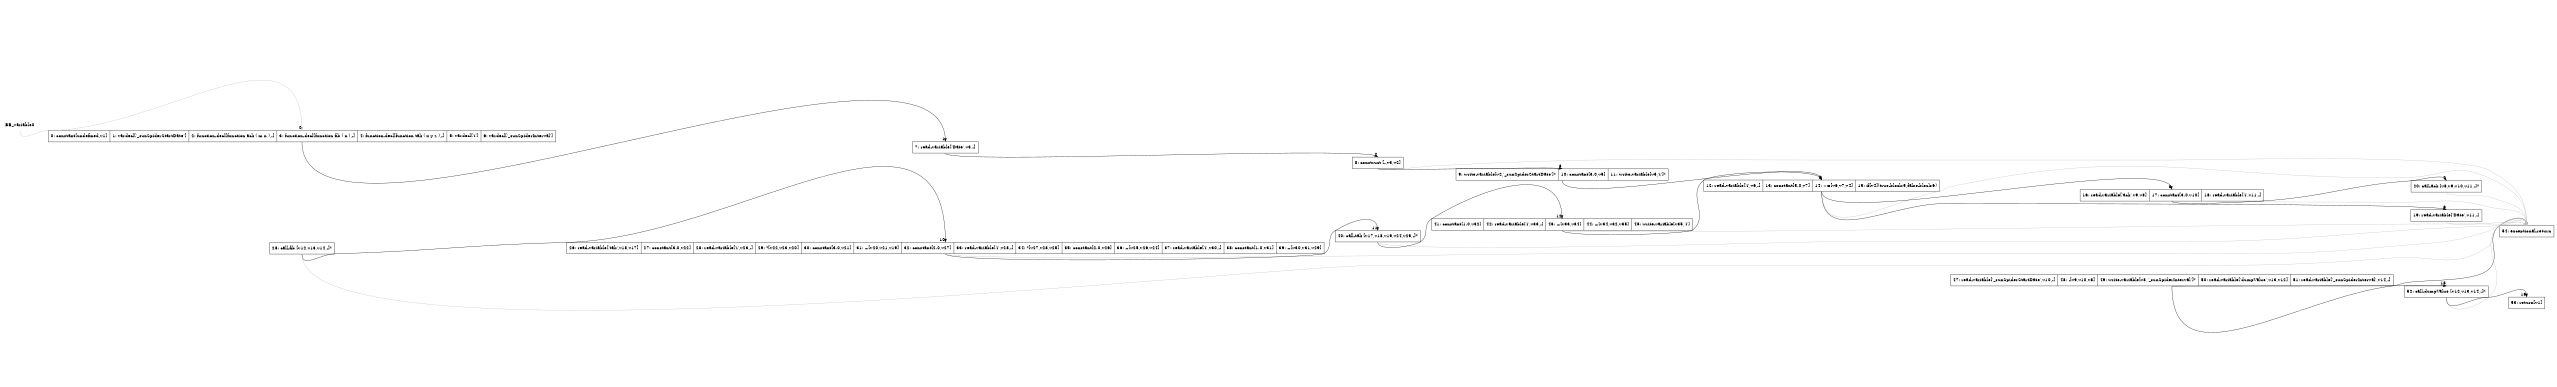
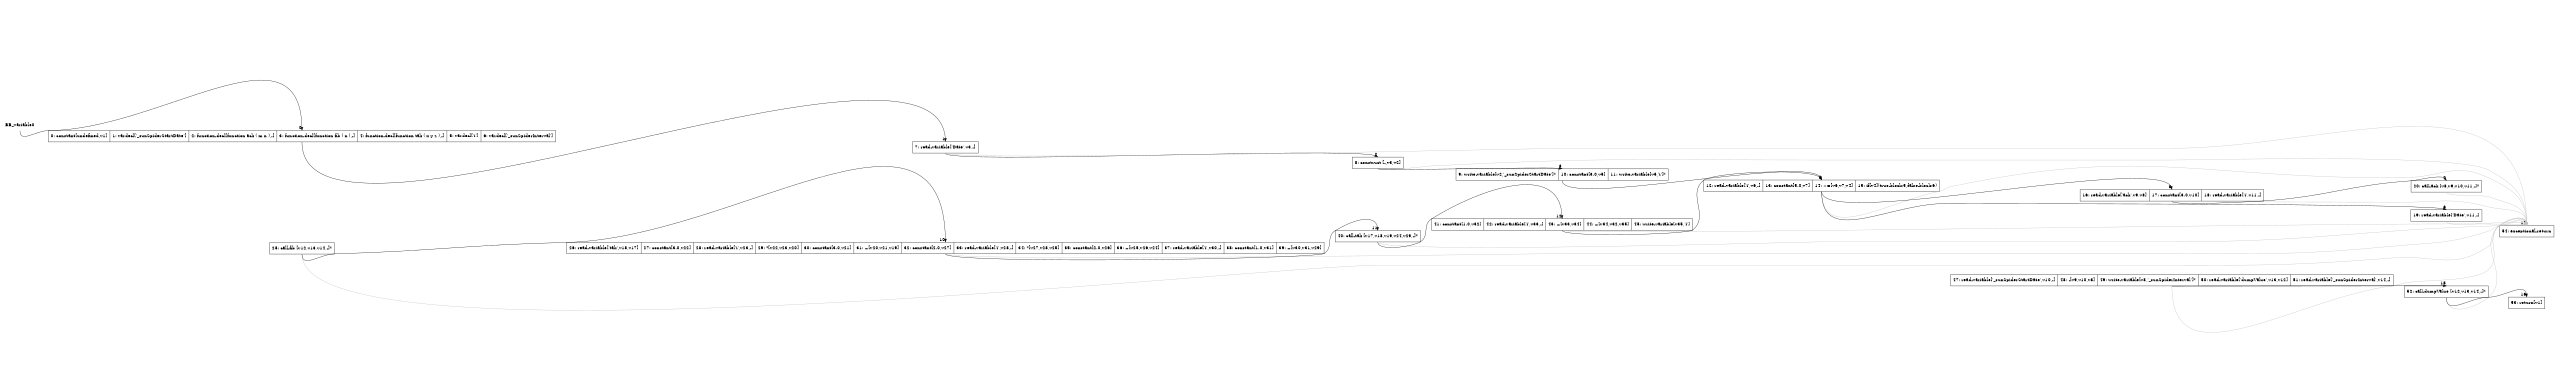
edge "BB_variable0" -> "0: constant[undefined,v1]": color gray -> black
edge "7: read-variable['Date',v3,-]" -> "54: exceptional-return": added
edge "47: read-variable['_sunSpiderStartDate',v10,-]" -> "54: exceptional-return": color black -> gray
